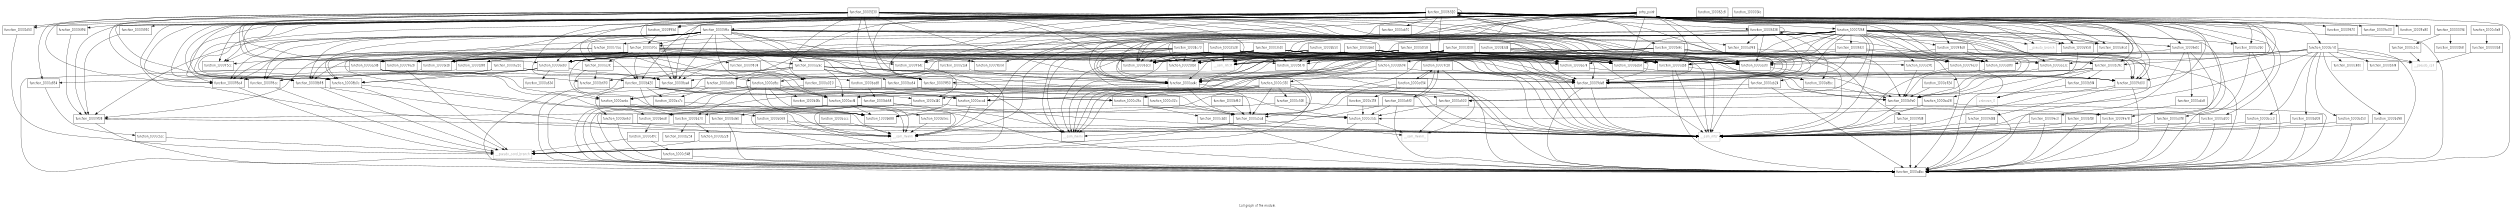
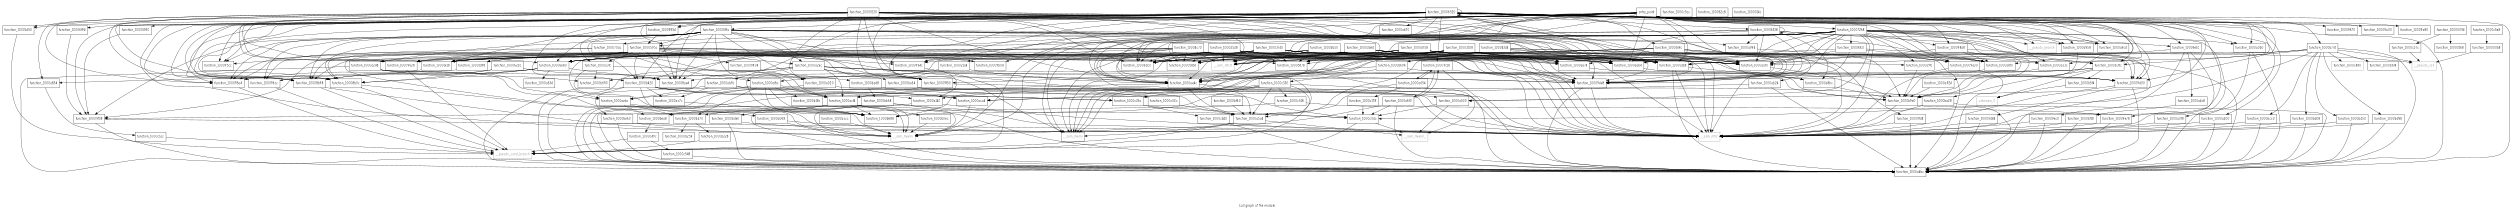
node "function_1000c5cc": added
edge "function_1000bde0" -> "__asm_mfcr": added
